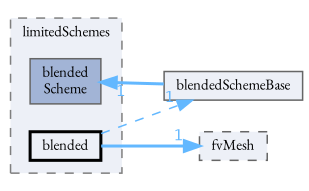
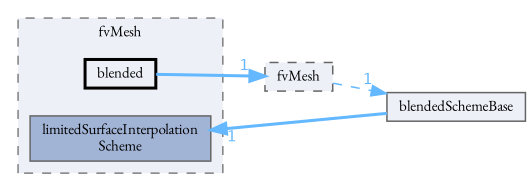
cluster "limitedSchemes": label "limitedSchemes" -> "fvMesh"
node "blended Scheme": label "blended Scheme" -> "limitedSurfaceInterpolation Scheme"
edge "blended" -> "blendedSchemeBase": now "fvMesh" -> "blendedSchemeBase"
